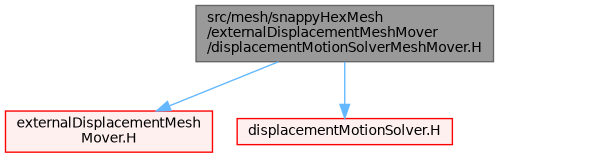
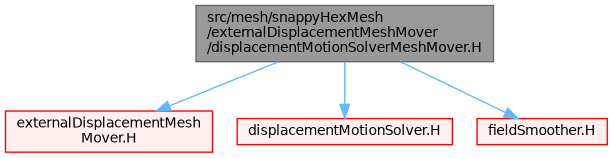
node "fieldSmoother.H": added
